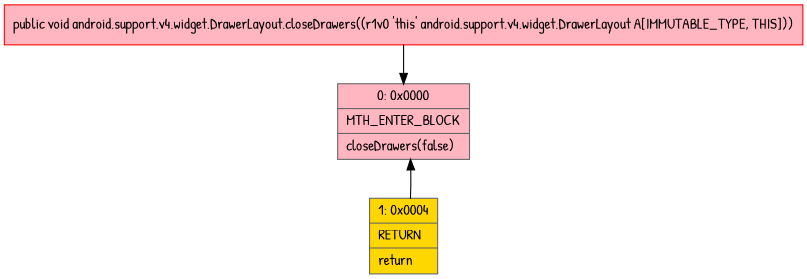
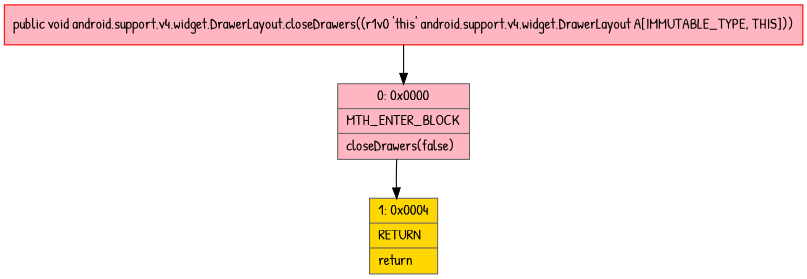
edge "1: 0x0004" -> "0: 0x0000": reversed
